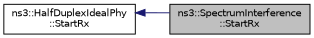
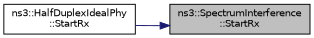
edge "ns3::SpectrumInterference ::StartRx" -> "ns3::HalfDuplexIdealPhy ::StartRx": reversed
